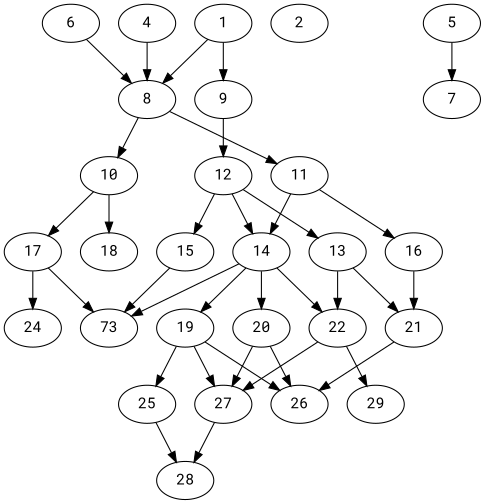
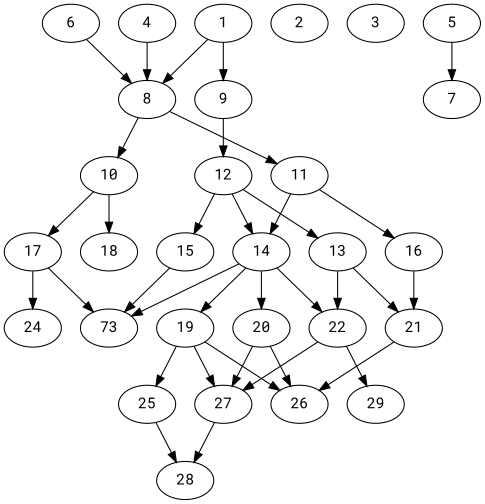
node "3": added
